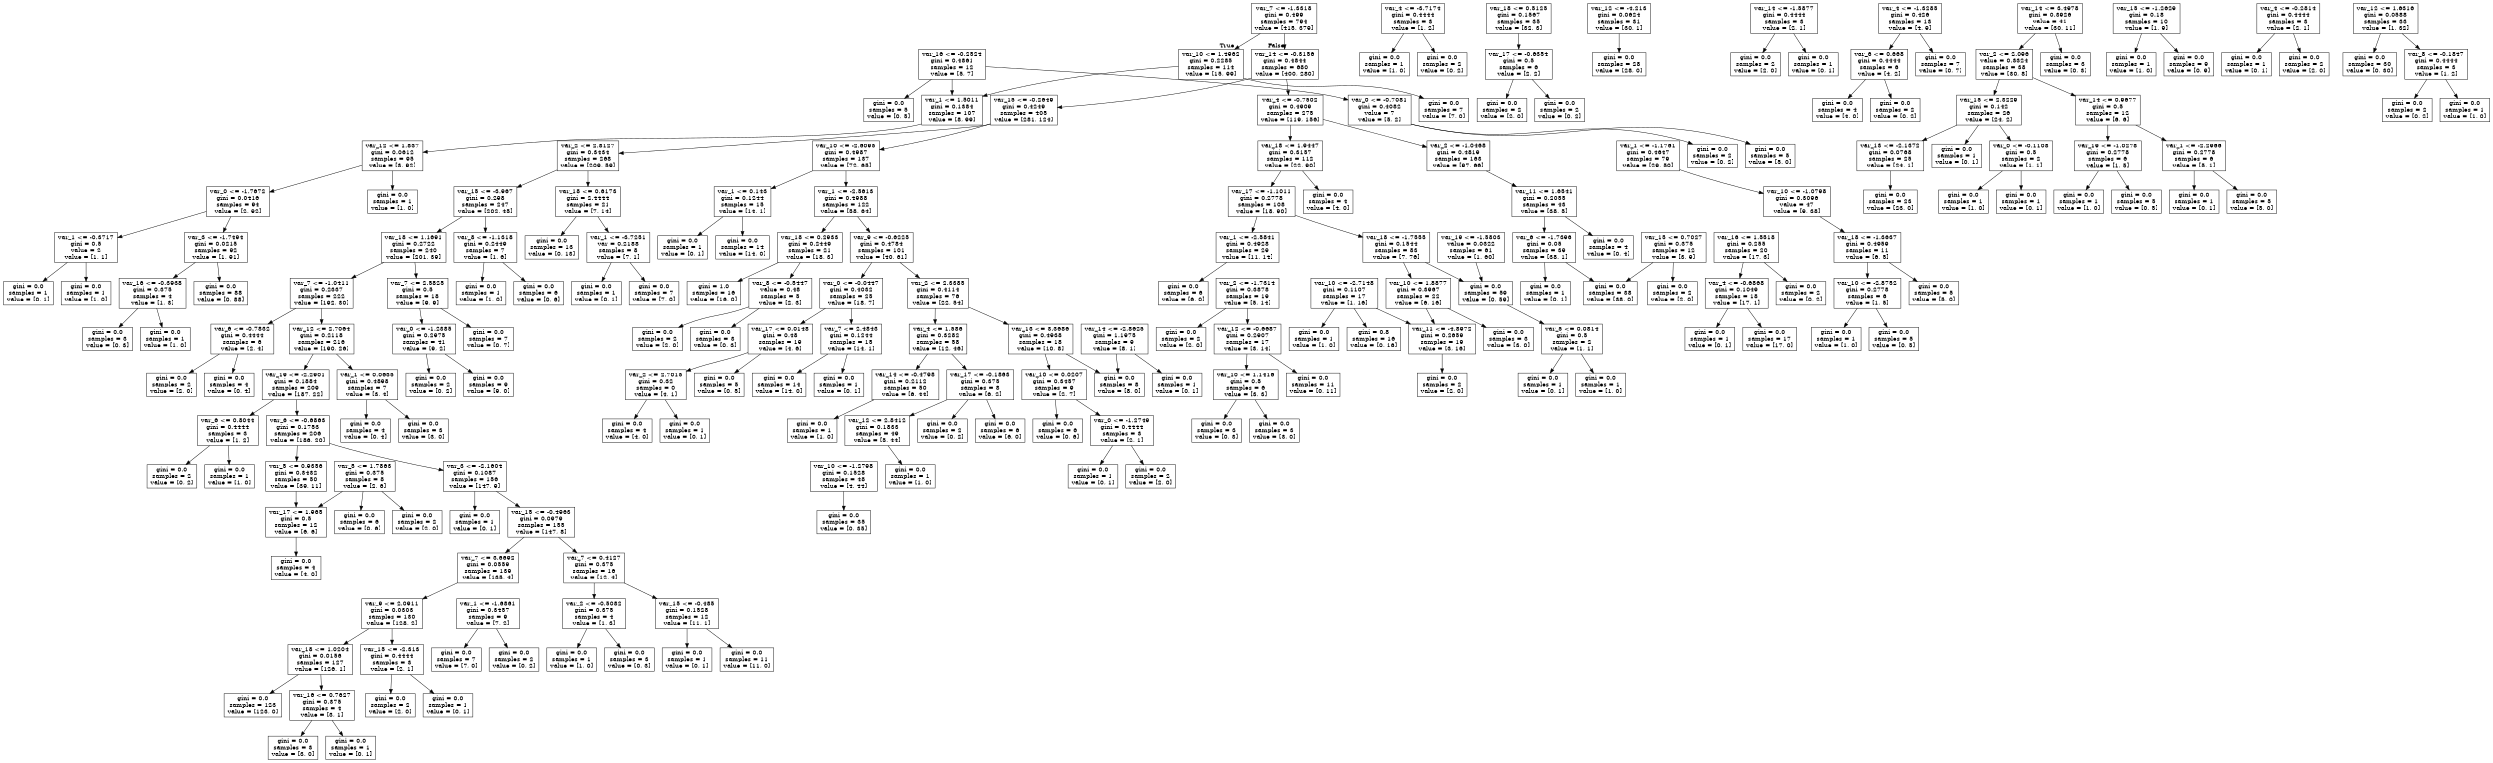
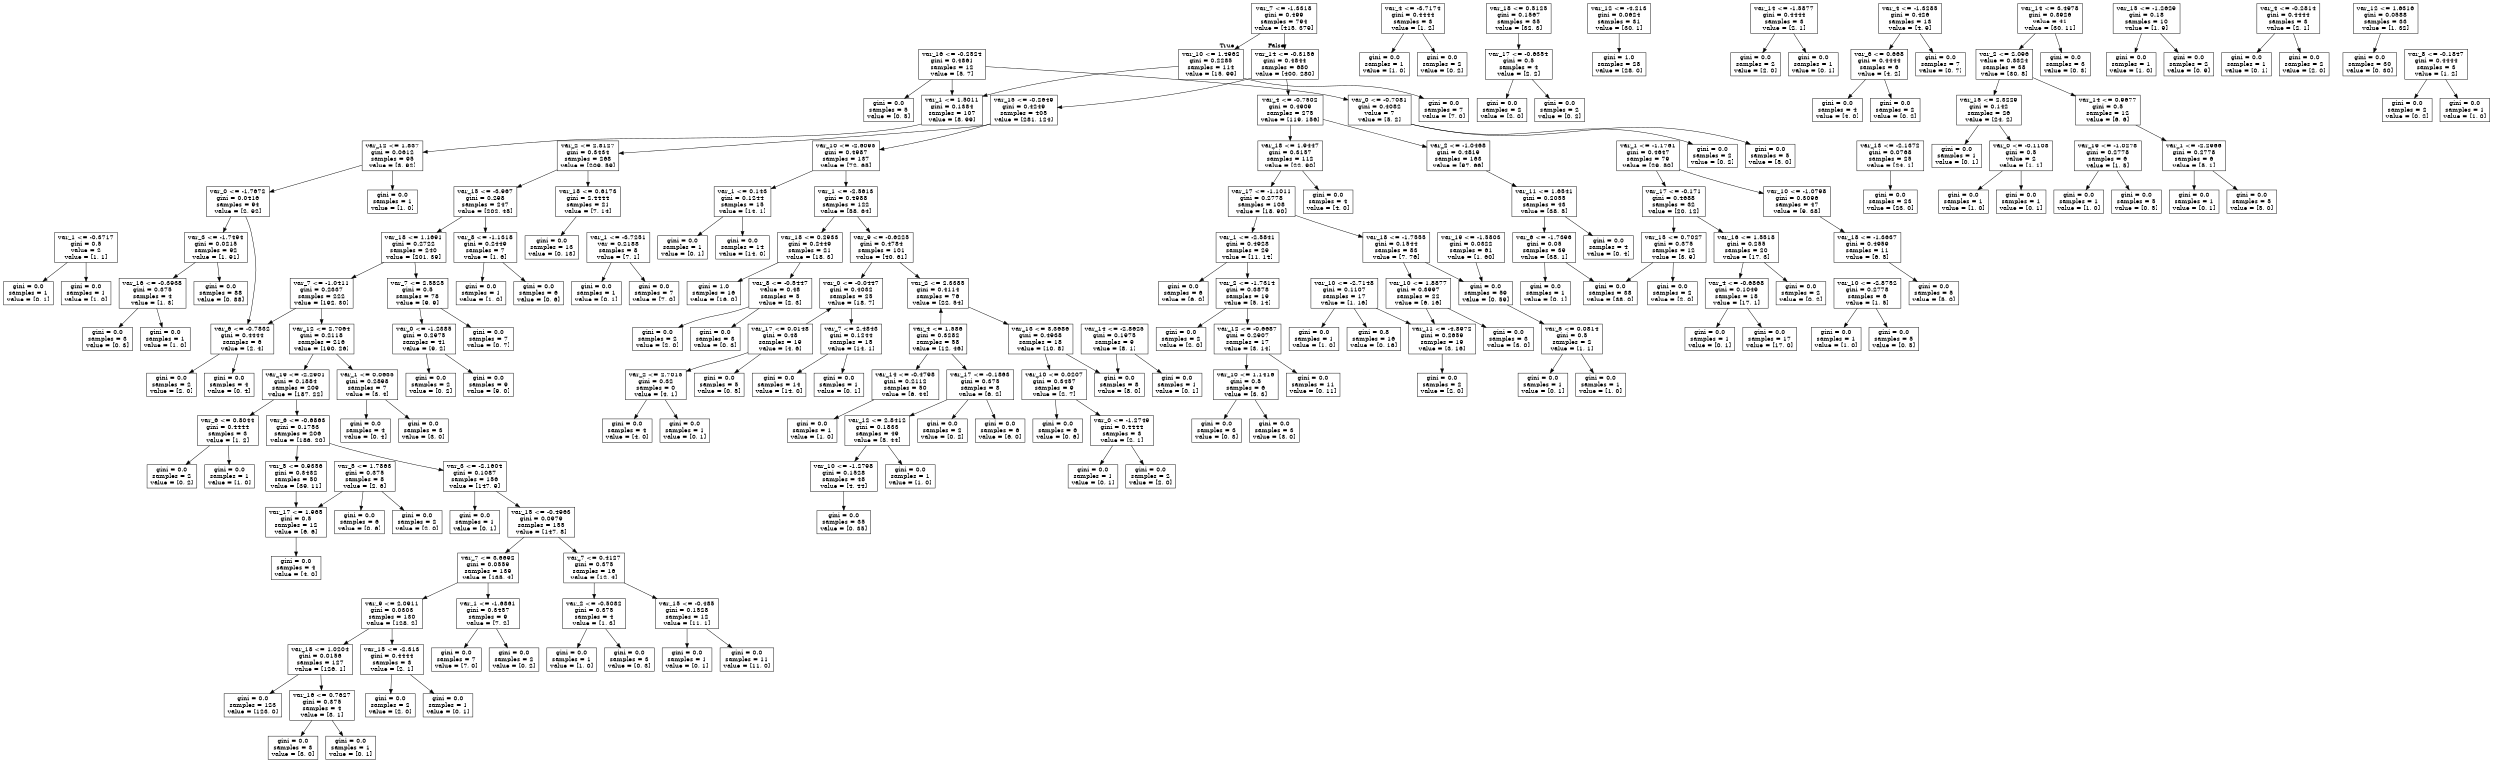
edge "var_12 <= 1.6316 gini = 0.0588 samples = 33 value = [1, 32]" -> "var_8 <= -0.1847 gini = 0.4444 samples = 3 value = [1, 2]": removed
node "var_17 <= -0.6354 gini = 0.5 samples = 6 value = [2, 2]": label "var_17 <= -0.6354 gini = 0.5 samples = 6 value = [2, 2]" -> "var_17 <= -0.6354 gini = 0.5 samples = 4 value = [2, 2]"
node "gini = 0.0 samples = 28 value = [28, 0]": label "gini = 0.0 samples = 28 value = [28, 0]" -> "gini = 1.0 samples = 28 value = [28, 0]"
node "gini = 0.0 samples = 9 value = [0, 9]": label "gini = 0.0 samples = 9 value = [0, 9]" -> "gini = 0.0 samples = 2 value = [0, 9]"
edge "var_14 <= 0.9677 gini = 0.5 samples = 12 value = [6, 6]" -> "var_19 <= -1.0278 gini = 0.2778 samples = 6 value = [1, 5]": removed
edge "var_15 <= 2.3229 gini = 0.142 samples = 26 value = [24, 2]" -> "var_13 <= -2.1372 gini = 0.0768 samples = 25 value = [24, 1]": removed
node "var_0 <= -0.1108 gini = 0.5 samples = 2 value = [1, 1]": label "var_0 <= -0.1108 gini = 0.5 samples = 2 value = [1, 1]" -> "var_0 <= -0.1108 gini = 0.5 value = 2 value = [1, 1]"
node "var_17 <= -0.171 gini = 0.4688 samples = 32 value = [20, 12]": added
node "var_10 <= -1.0798 gini = 0.3096 value = 47 value = [9, 38]": label "var_10 <= -1.0798 gini = 0.3096 value = 47 value = [9, 38]" -> "var_10 <= -1.0798 gini = 0.3096 samples = 47 value = [9, 38]"
edge "var_18 <= 0.6173 gini = 2.4444 samples = 21 value = [7, 14]" -> "var_1 <= -3.7251 var = 0.2188 samples = 8 value = [7, 1]": removed
edge "var_0 <= -1.7672 gini = 0.0416 samples = 94 value = [2, 92]" -> "var_1 <= -0.3717 gini = 0.5 value = 2 value = [1, 1]": now "var_0 <= -1.7672 gini = 0.0416 samples = 94 value = [2, 92]" -> "var_6 <= -0.7832 gini = 0.4444 samples = 6 value = [2, 4]"
node "var_19 <= -1.5803 value = 0.0322 samples = 61 value = [1, 60]": label "var_19 <= -1.5803 value = 0.0322 samples = 61 value = [1, 60]" -> "var_19 <= -1.5803 gini = 0.0322 samples = 61 value = [1, 60]"
edge "var_1 <= -2.5841 gini = 0.4928 samples = 29 value = [11, 14]" -> "var_2 <= -1.7314 gini = 0.3878 samples = 19 value = [5, 14]": added
edge "var_18 <= -1.3637 gini = 0.4959 samples = 11 value = [6, 5]" -> "var_10 <= -2.8752 gini = 0.2778 samples = 6 value = [1, 5]": removed
node "var_7 <= 2.5825 gini = 0.5 samples = 18 value = [9, 9]": label "var_7 <= 2.5825 gini = 0.5 samples = 18 value = [9, 9]" -> "var_7 <= 2.5825 gini = 0.5 samples = 78 value = [9, 9]"
node "var_10 <= 1.8877 gini = 0.3967 samples = 22 value = [6, 16]": label "var_10 <= 1.8877 gini = 0.3967 samples = 22 value = [6, 16]" -> "var_10 <= 1.8877 gini = 0.3997 samples = 22 value = [6, 16]"
edge "var_2 <= 2.3385 gini = 0.4114 samples = 76 value = [22, 54]" -> "var_4 <= 1.586 gini = 0.3282 samples = 58 value = [12, 46]": reversed
edge "var_0 <= -0.0447 gini = 0.4032 samples = 25 value = [18, 7]" -> "var_17 <= 0.0148 gini = 0.48 samples = 19 value = [4, 6]": reversed
node "var_14 <= -2.8625 gini = 1.1975 samples = 9 value = [8, 1]": label "var_14 <= -2.8625 gini = 1.1975 samples = 9 value = [8, 1]" -> "var_14 <= -2.8625 gini = 0.1975 samples = 9 value = [8, 1]"
node "var_1 <= 0.0635 gini = 0.4898 samples = 7 value = [3, 4]": label "var_1 <= 0.0635 gini = 0.4898 samples = 7 value = [3, 4]" -> "var_1 <= 0.0635 gini = 0.2898 samples = 7 value = [3, 4]"
edge "var_12 <= 2.8412 gini = 0.1833 samples = 49 value = [5, 44]" -> "var_10 <= -1.2798 gini = 0.1528 samples = 48 value = [4, 44]": added
edge "var_7 <= 3.6692 gini = 0.0559 samples = 139 value = [135, 4]" -> "var_1 <= -1.6861 gini = 0.3457 samples = 9 value = [7, 2]": added
